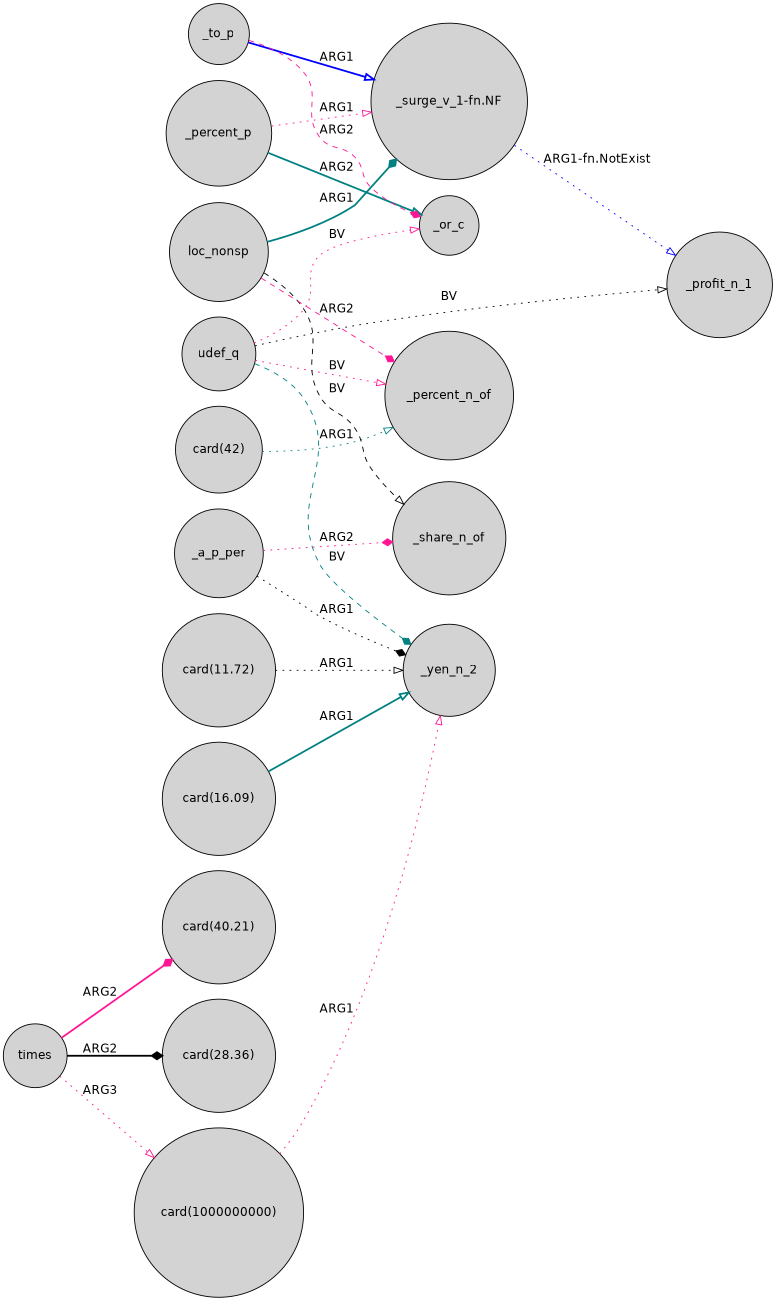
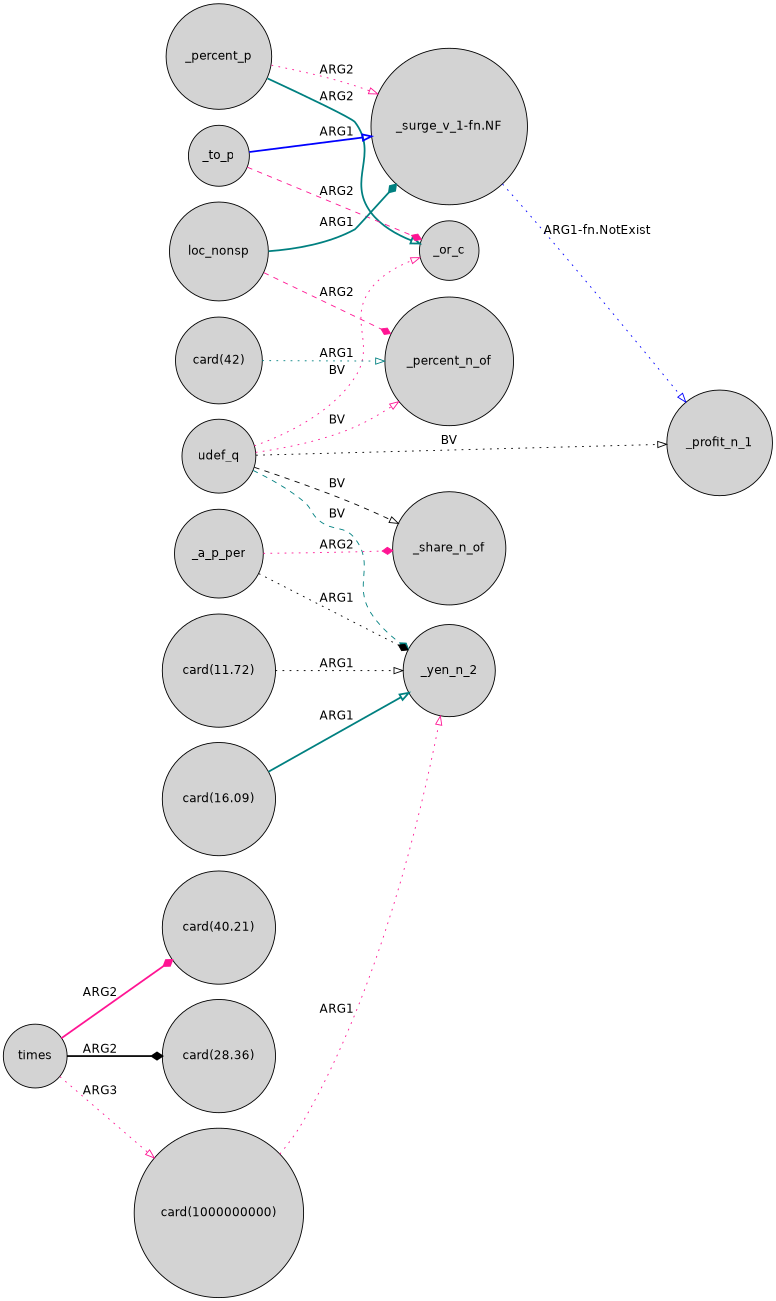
edge "_percent_p" -> "_surge_v_1-fn.NF": label "ARG1" -> "ARG2"
edge "loc_nonsp" -> "_share_n_of": now "udef_q" -> "_share_n_of"
